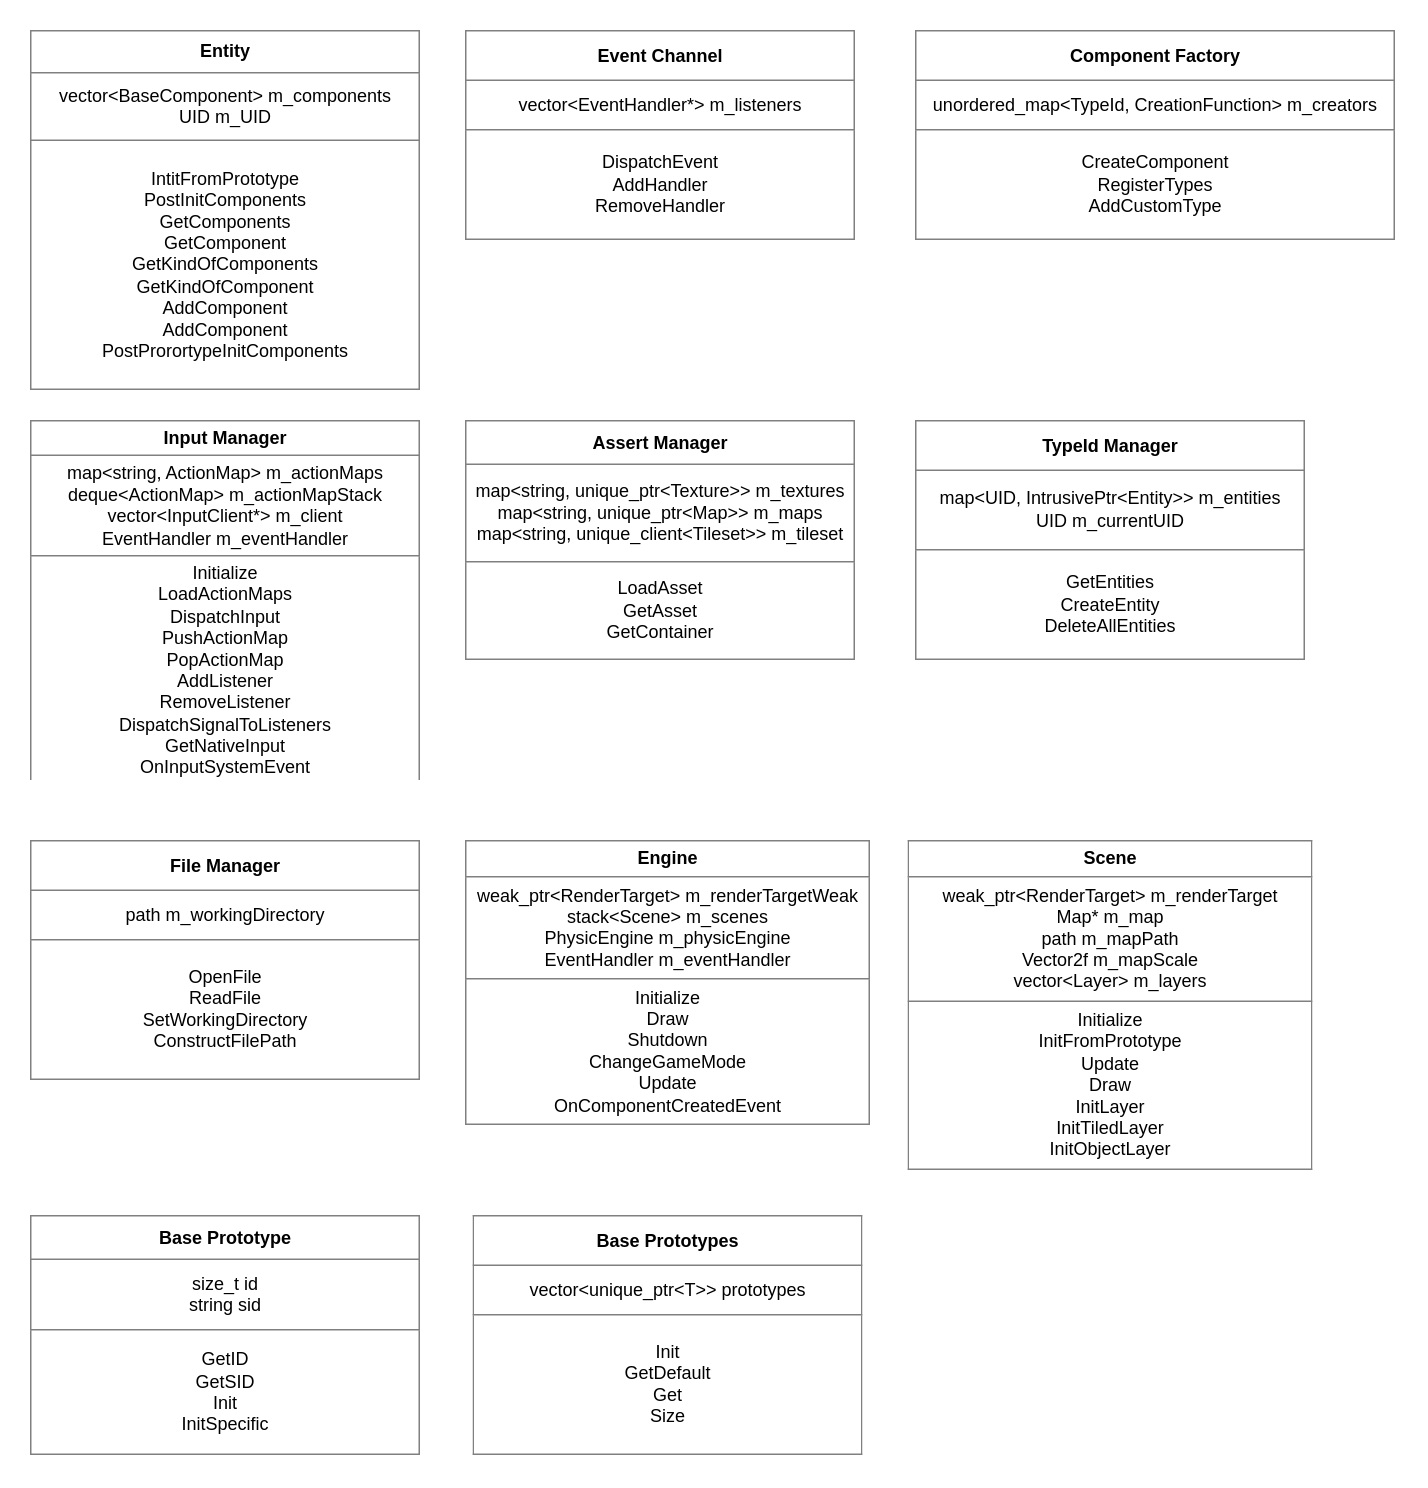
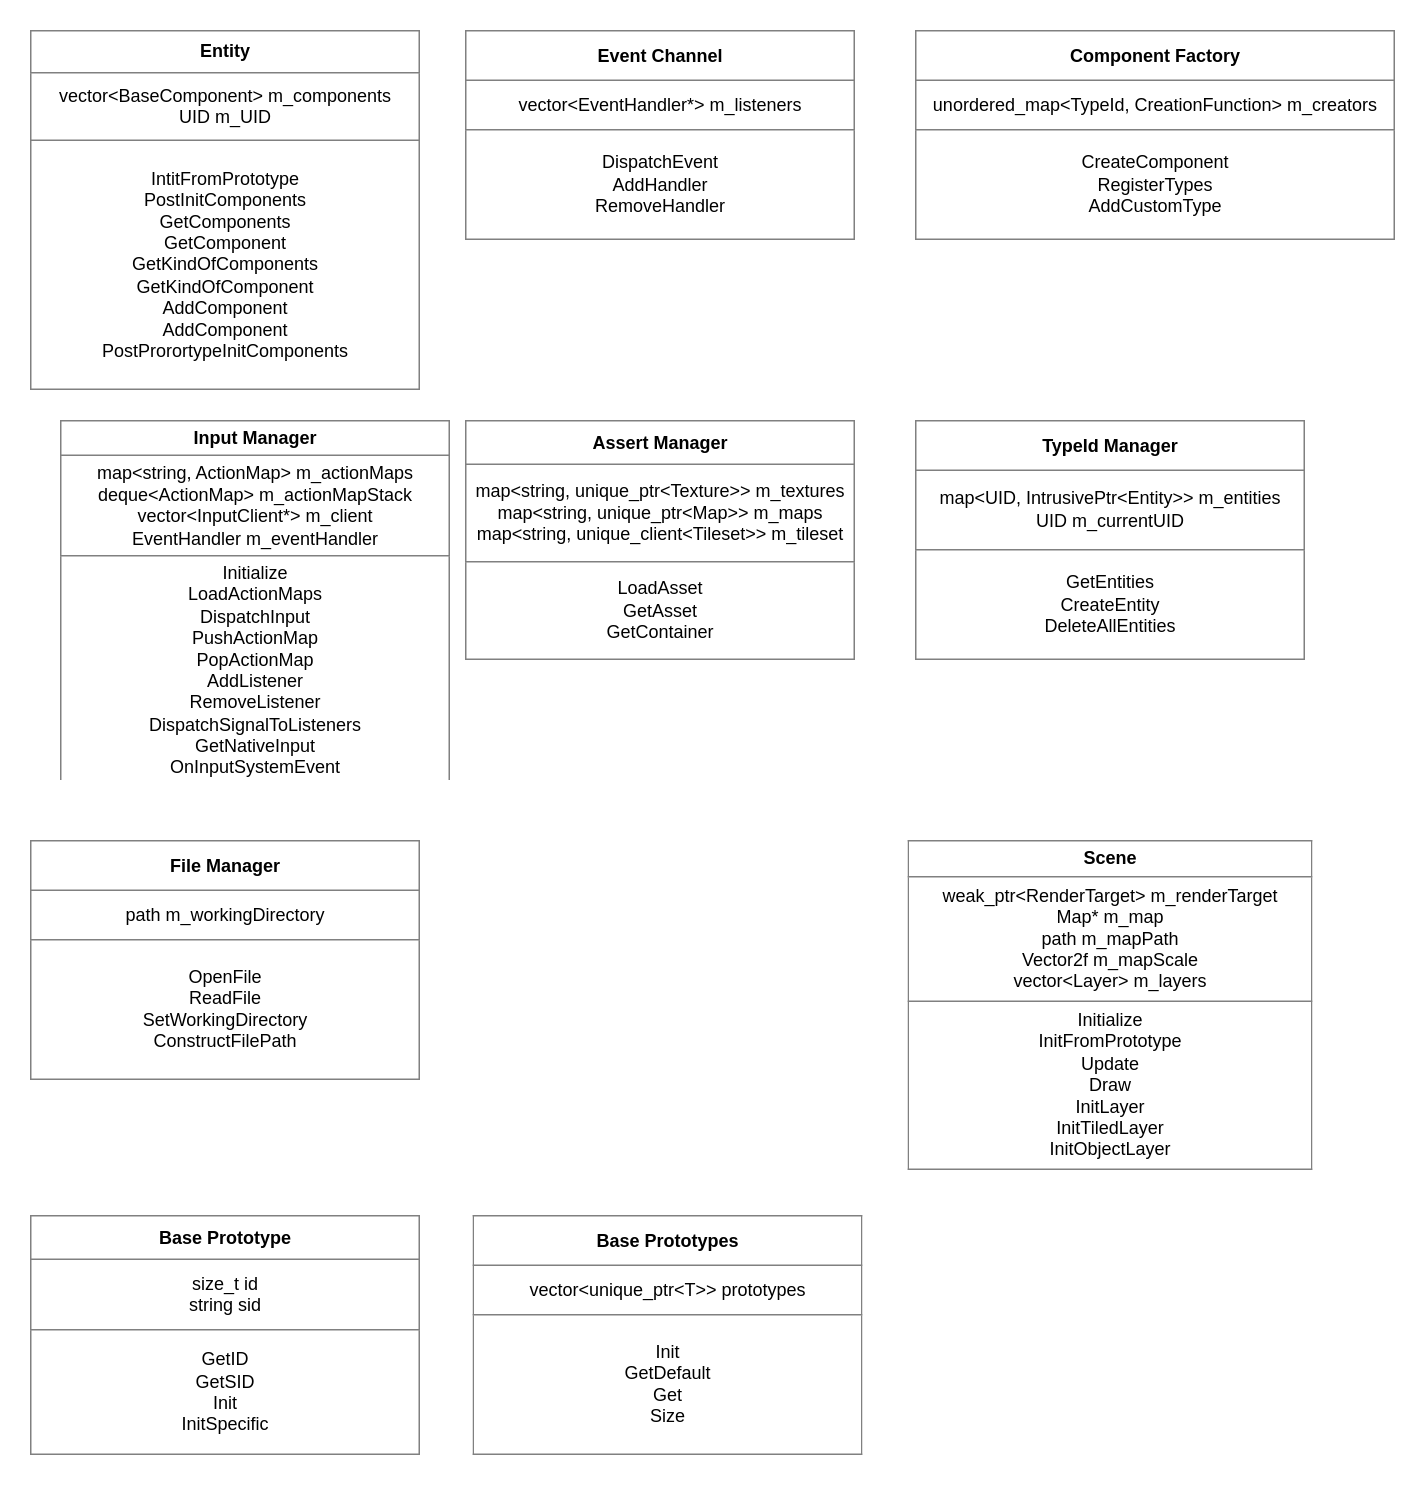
node "Input Manager map<string, ActionMap> m_actionMaps deque<ActionMap> m_actionMapStack vector<InputClient*> m_client EventHandler m_eventHandler Initialize LoadActionMaps DispatchInput PushActionMap PopActionMap AddListener RemoveListener DispatchSignalToListeners GetNativeInput OnInputSystemEvent": moved (226, 601) -> (256, 601)
node "Engine weak_ptr<RenderTarget> m_renderTargetWeak stack<Scene> m_scenes PhysicEngine m_physicEngine EventHandler m_eventHandler Initialize Draw Shutdown ChangeGameMode Update OnComponentCreatedEvent": removed
